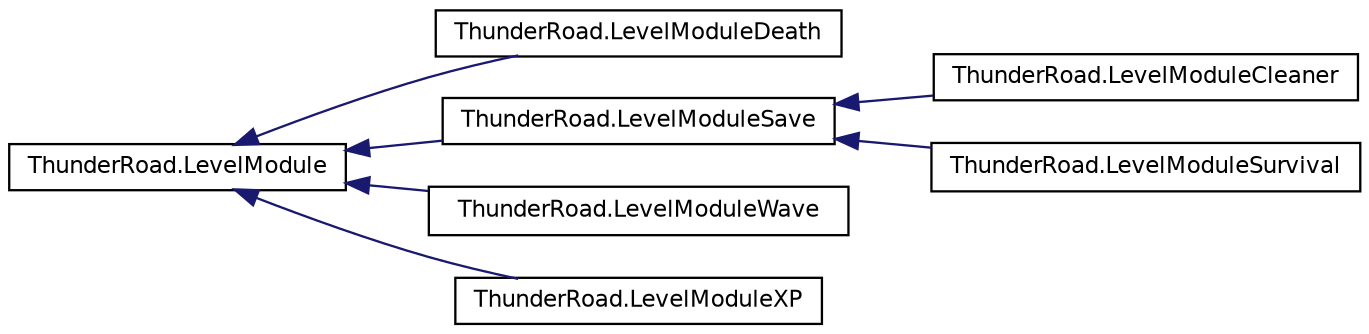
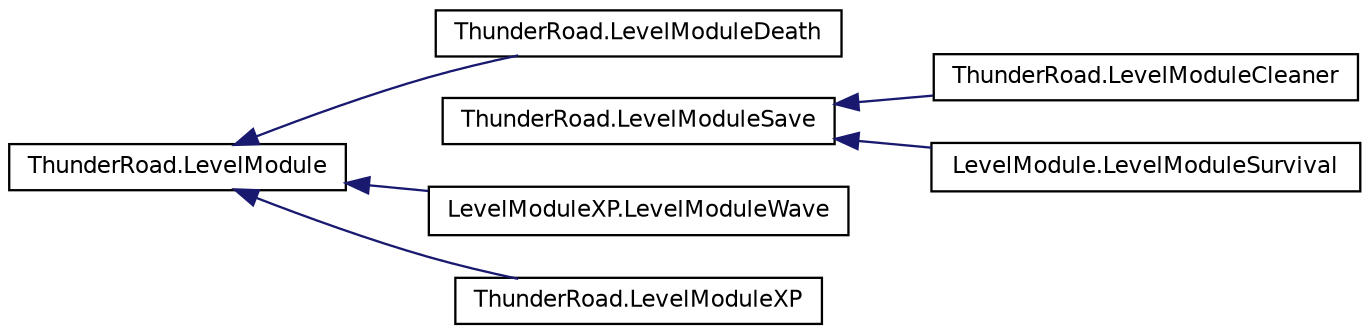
edge "ThunderRoad.LevelModuleSave" -> "ThunderRoad.LevelModule": removed
node "ThunderRoad.LevelModuleSurvival": label "ThunderRoad.LevelModuleSurvival" -> "LevelModule.LevelModuleSurvival"
node "ThunderRoad.LevelModuleWave": label "ThunderRoad.LevelModuleWave" -> "LevelModuleXP.LevelModuleWave"
